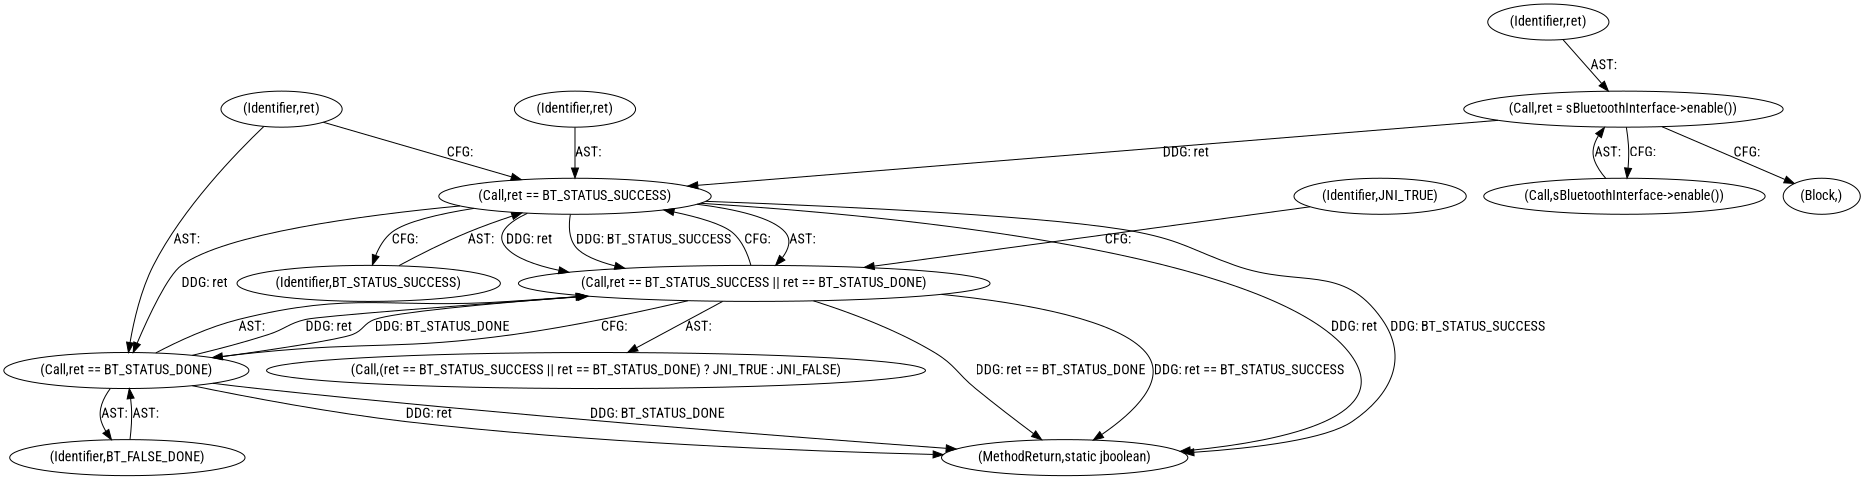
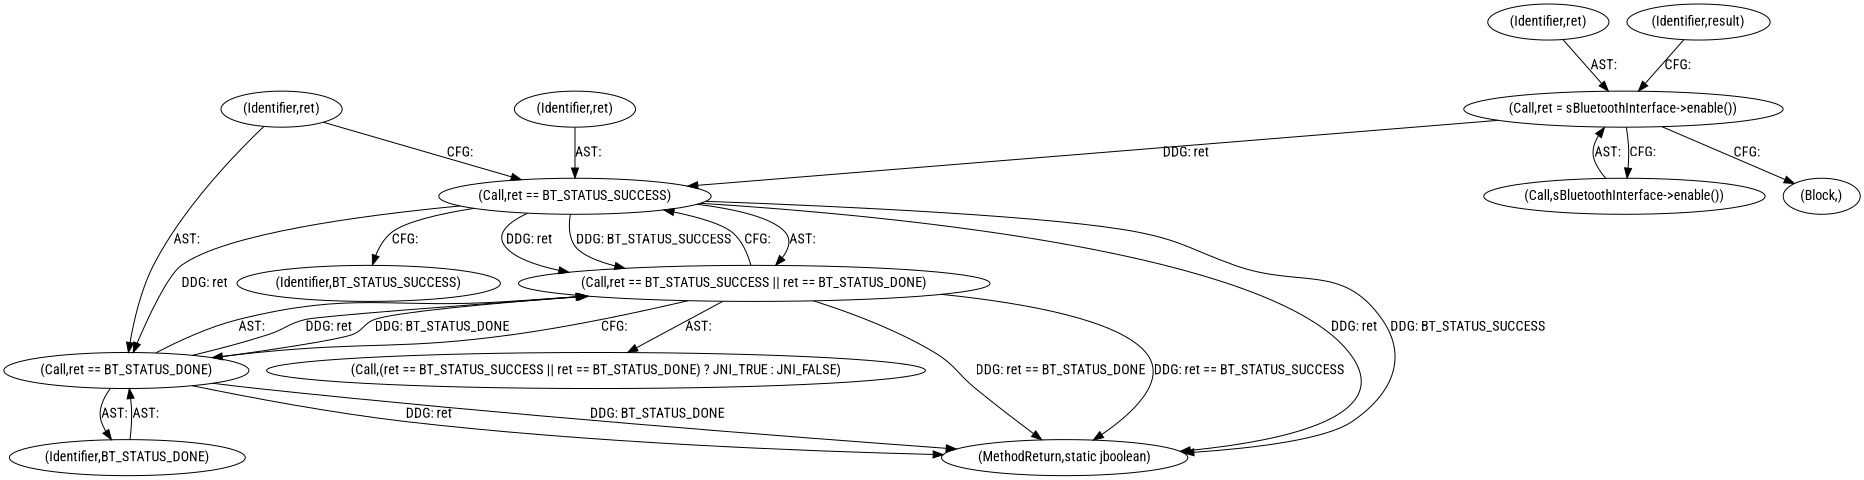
node "(Identifier,result)": added
node "(Identifier,JNI_TRUE)": removed
edge "(Identifier,BT_STATUS_SUCCESS)" -> "(Call,ret == BT_STATUS_SUCCESS)": removed, label "AST:"
node "(Identifier,BT_FALSE_DONE)": label "(Identifier,BT_FALSE_DONE)" -> "(Identifier,BT_STATUS_DONE)"
